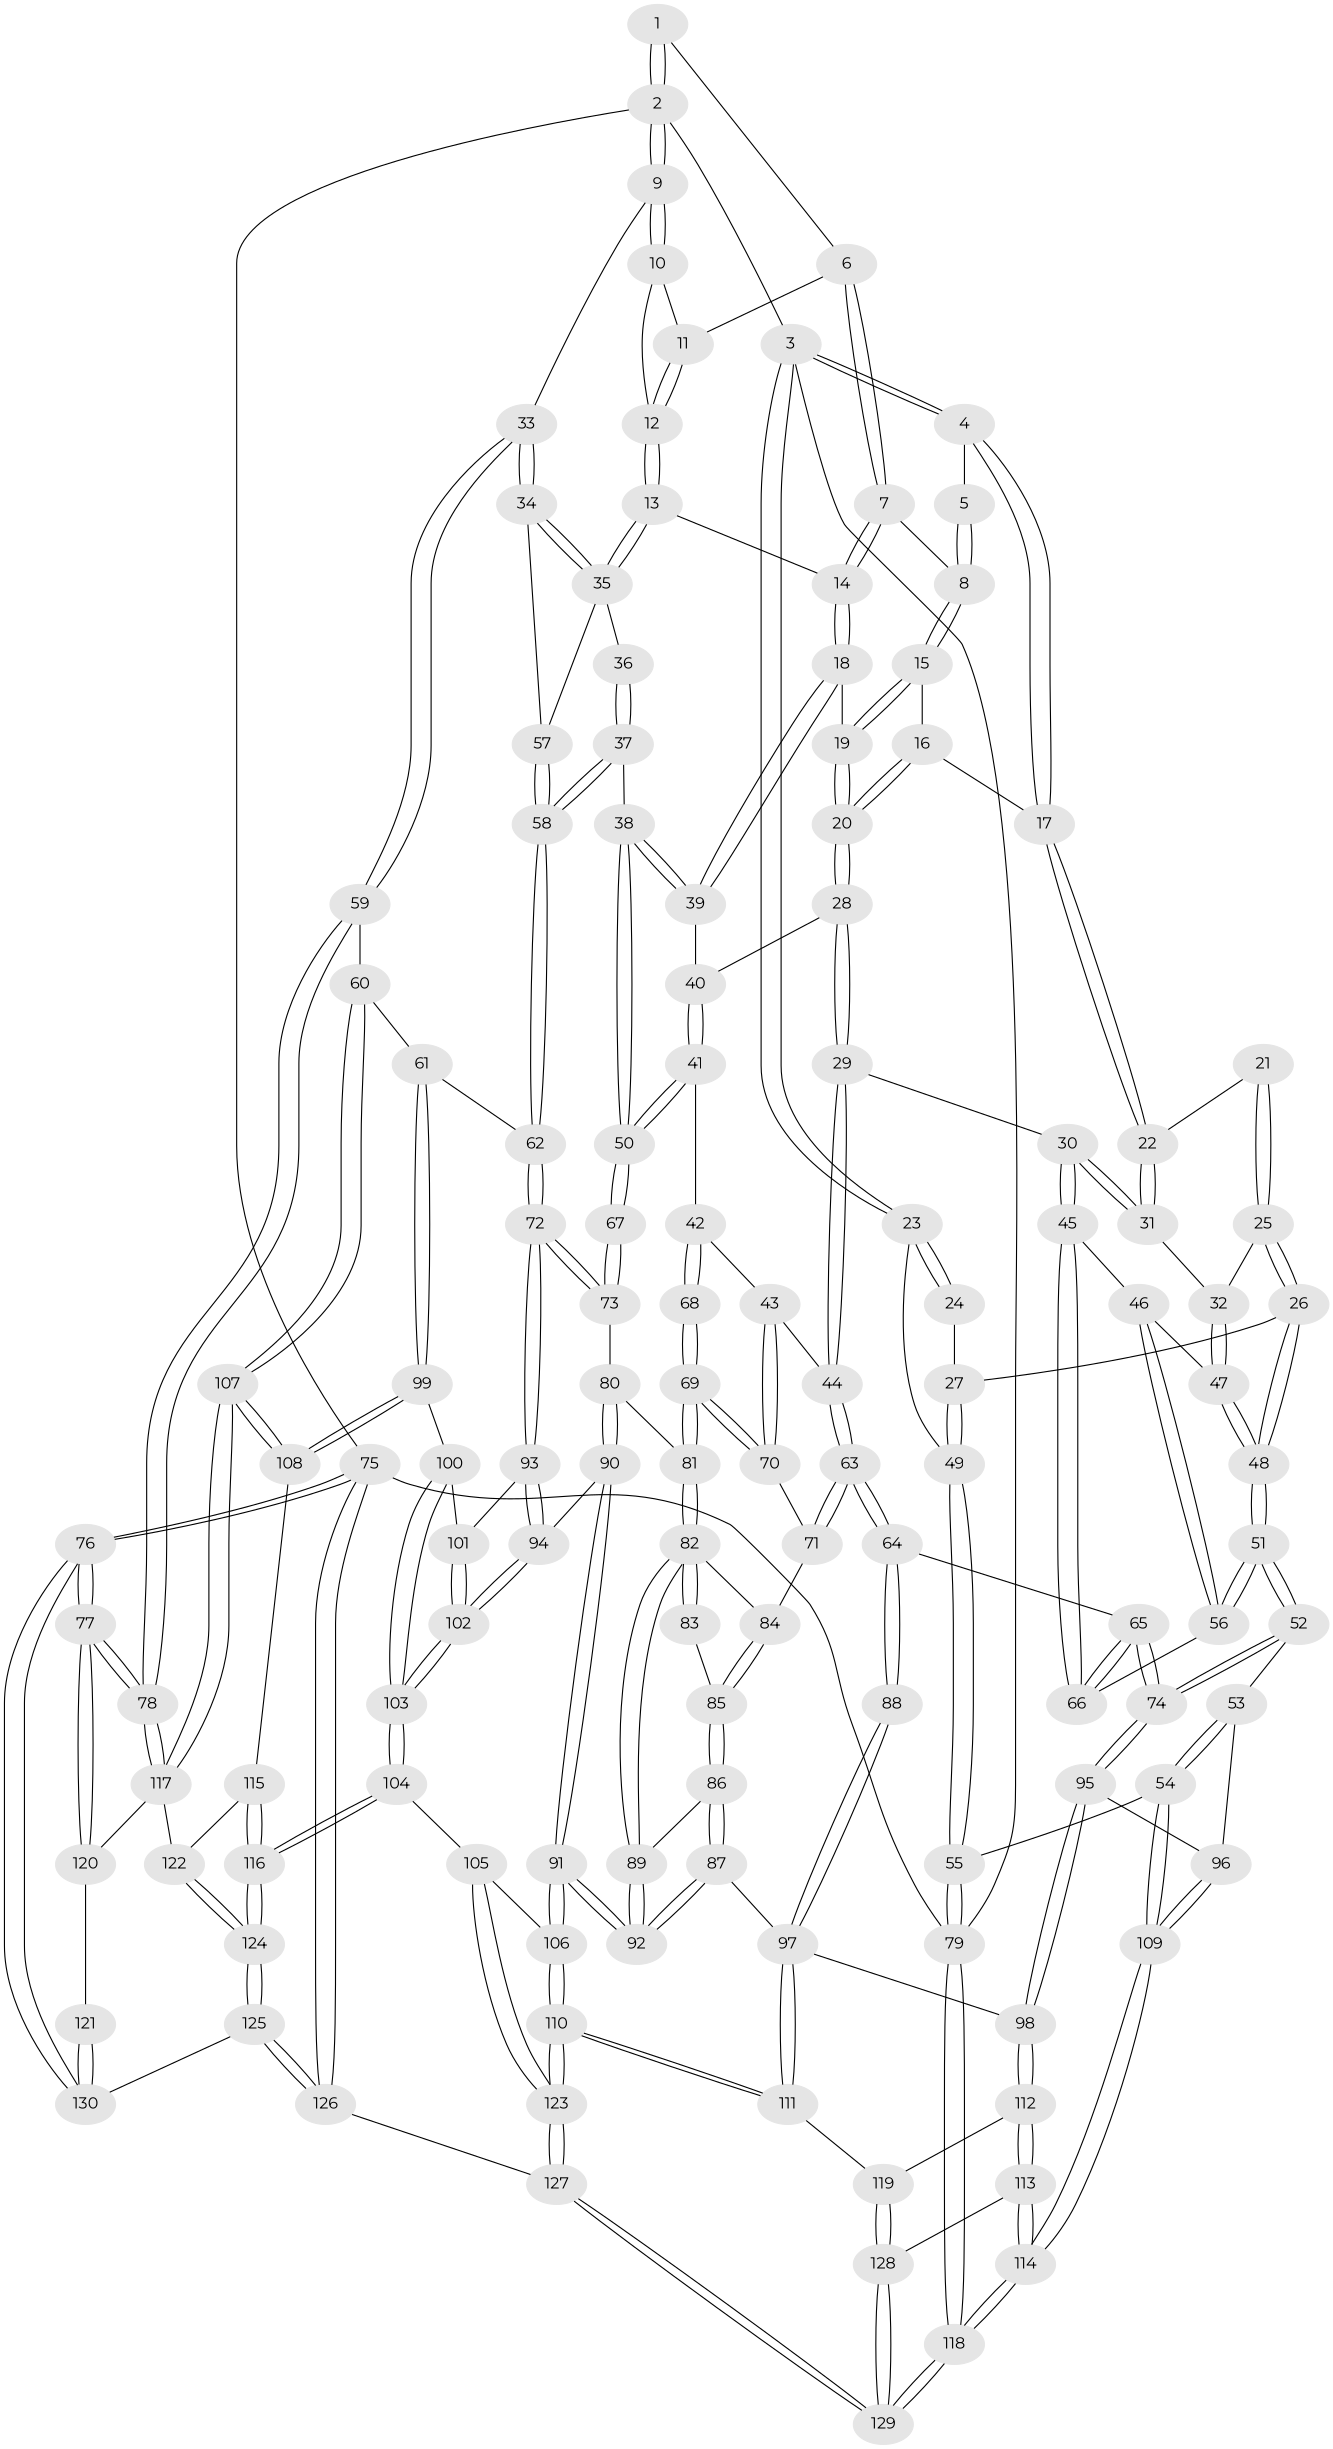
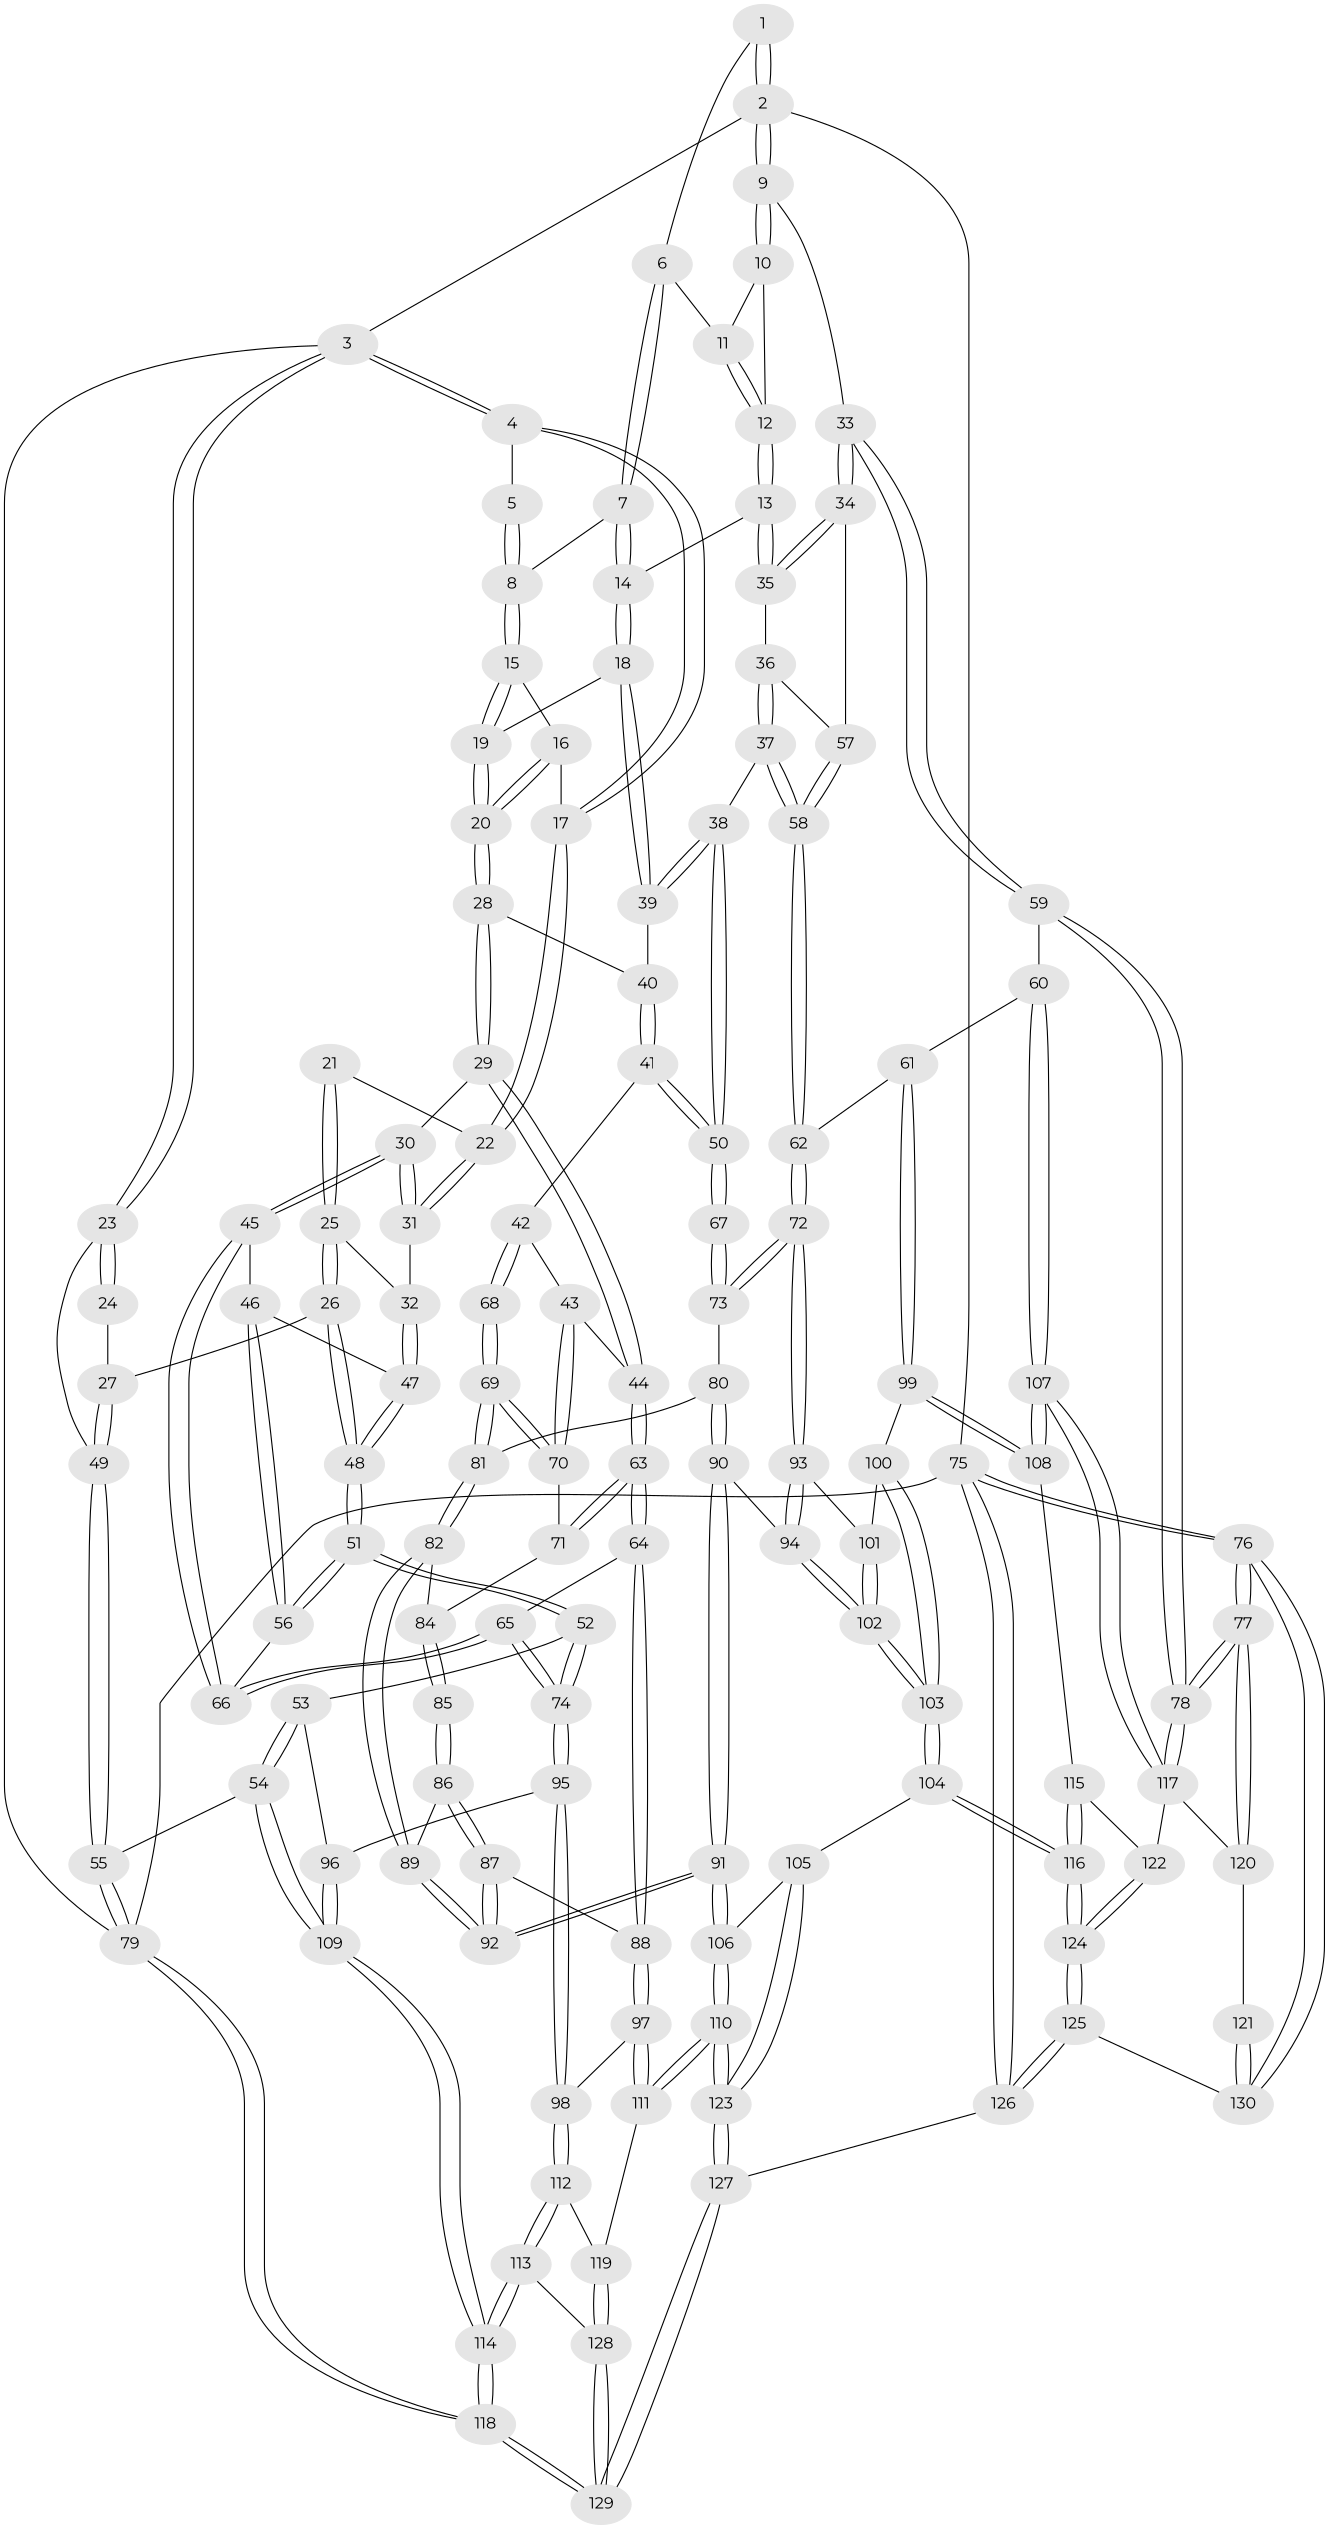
edge "35" -- "57": now "36" -- "57"
node "83": removed
edge "87" -- "97": now "87" -- "88"
